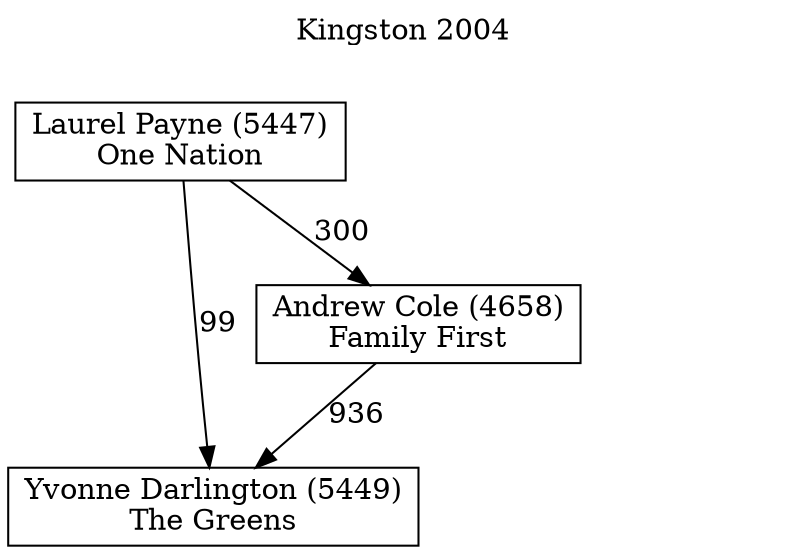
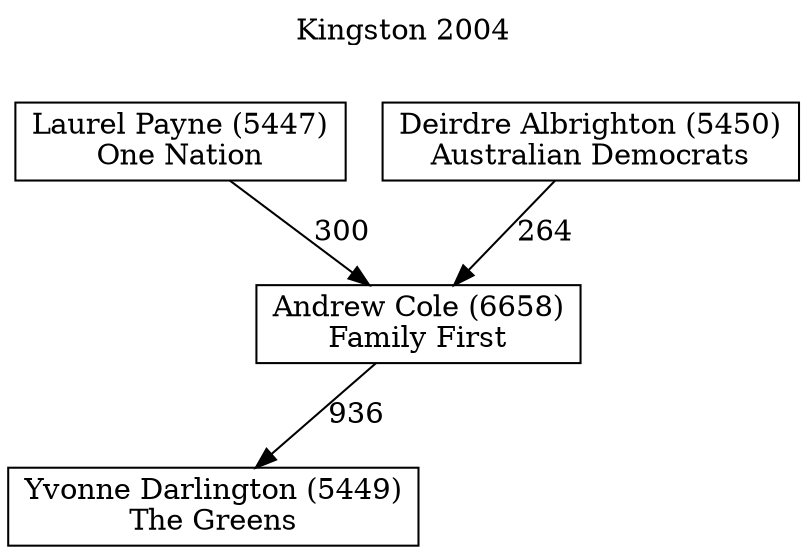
node "Deirdre Albrighton (5450) Australian Democrats": added
edge "Laurel Payne (5447) One Nation" -> "Yvonne Darlington (5449) The Greens": removed, label "99"
node "Andrew Cole (4658) Family First": label "Andrew Cole (4658) Family First" -> "Andrew Cole (6658) Family First"
